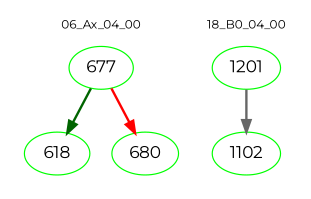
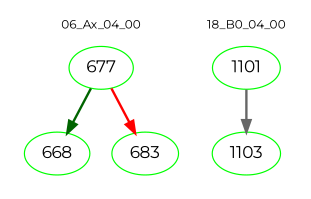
node "1201": label "1201" -> "1101"
node "618": label "618" -> "668"
node "680": label "680" -> "683"
node "1102": label "1102" -> "1103"
